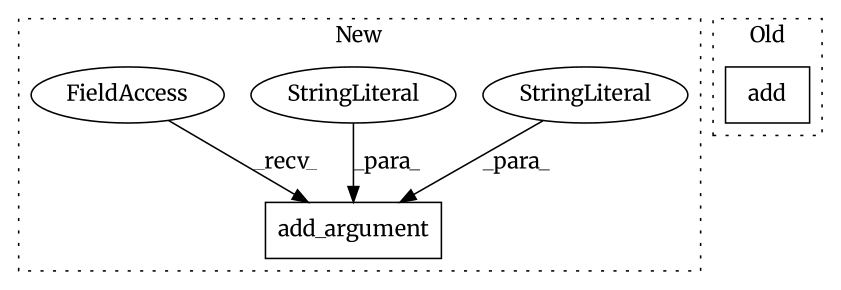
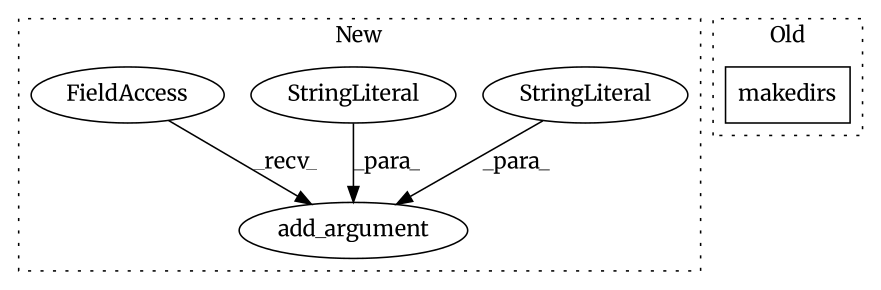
node "add": label "add" -> "makedirs"
node "add_argument": shape box -> ellipse
